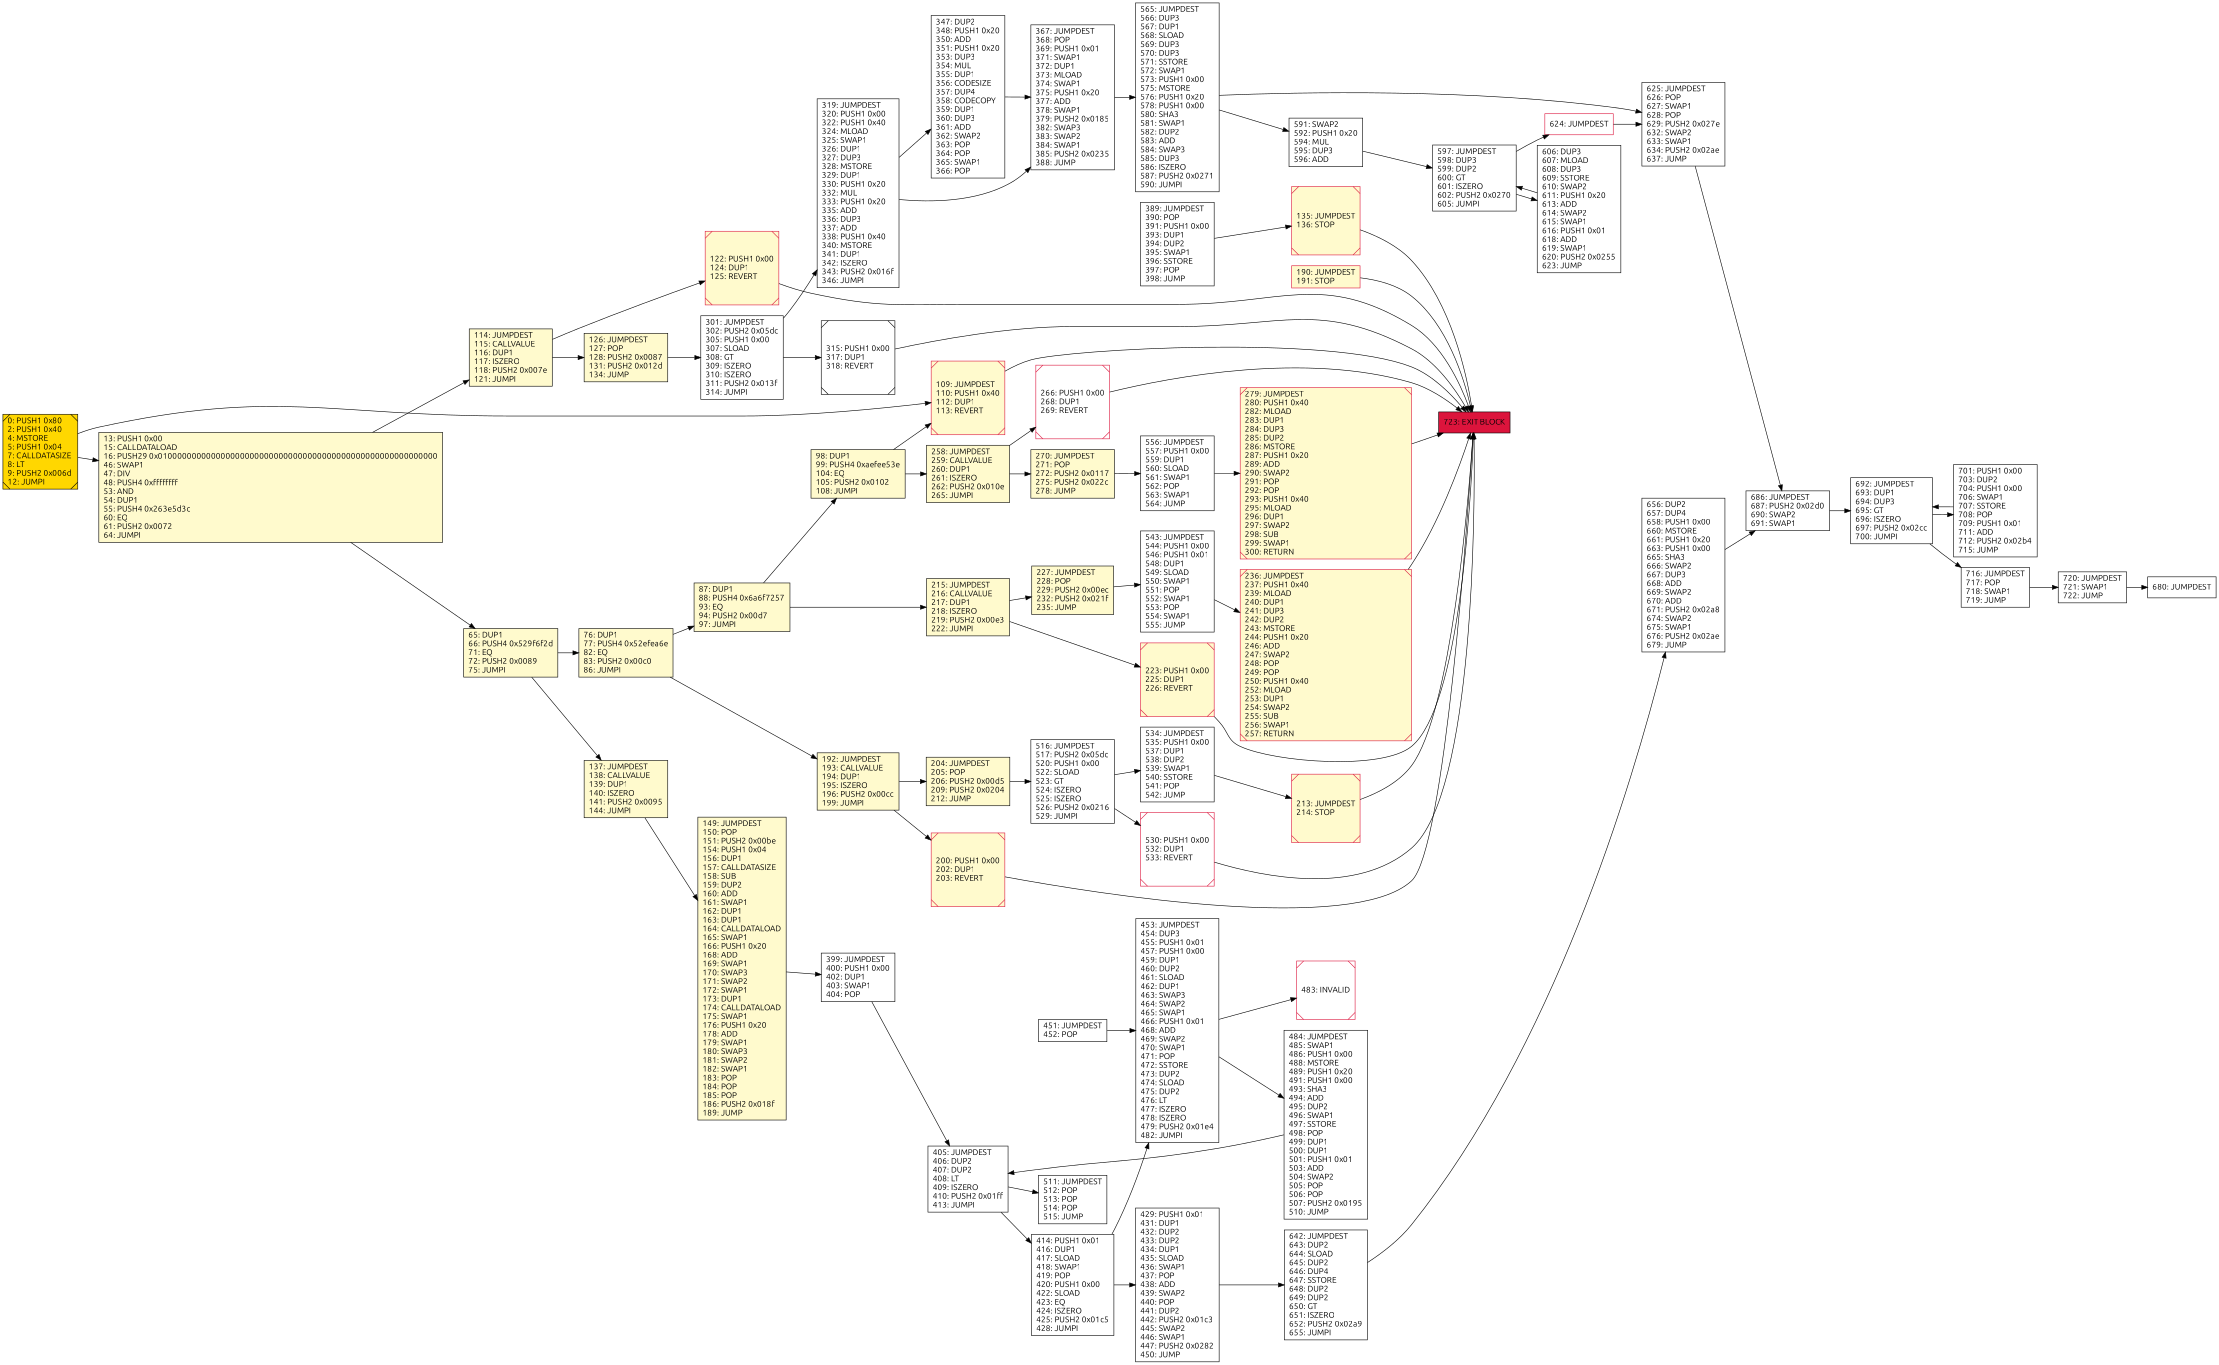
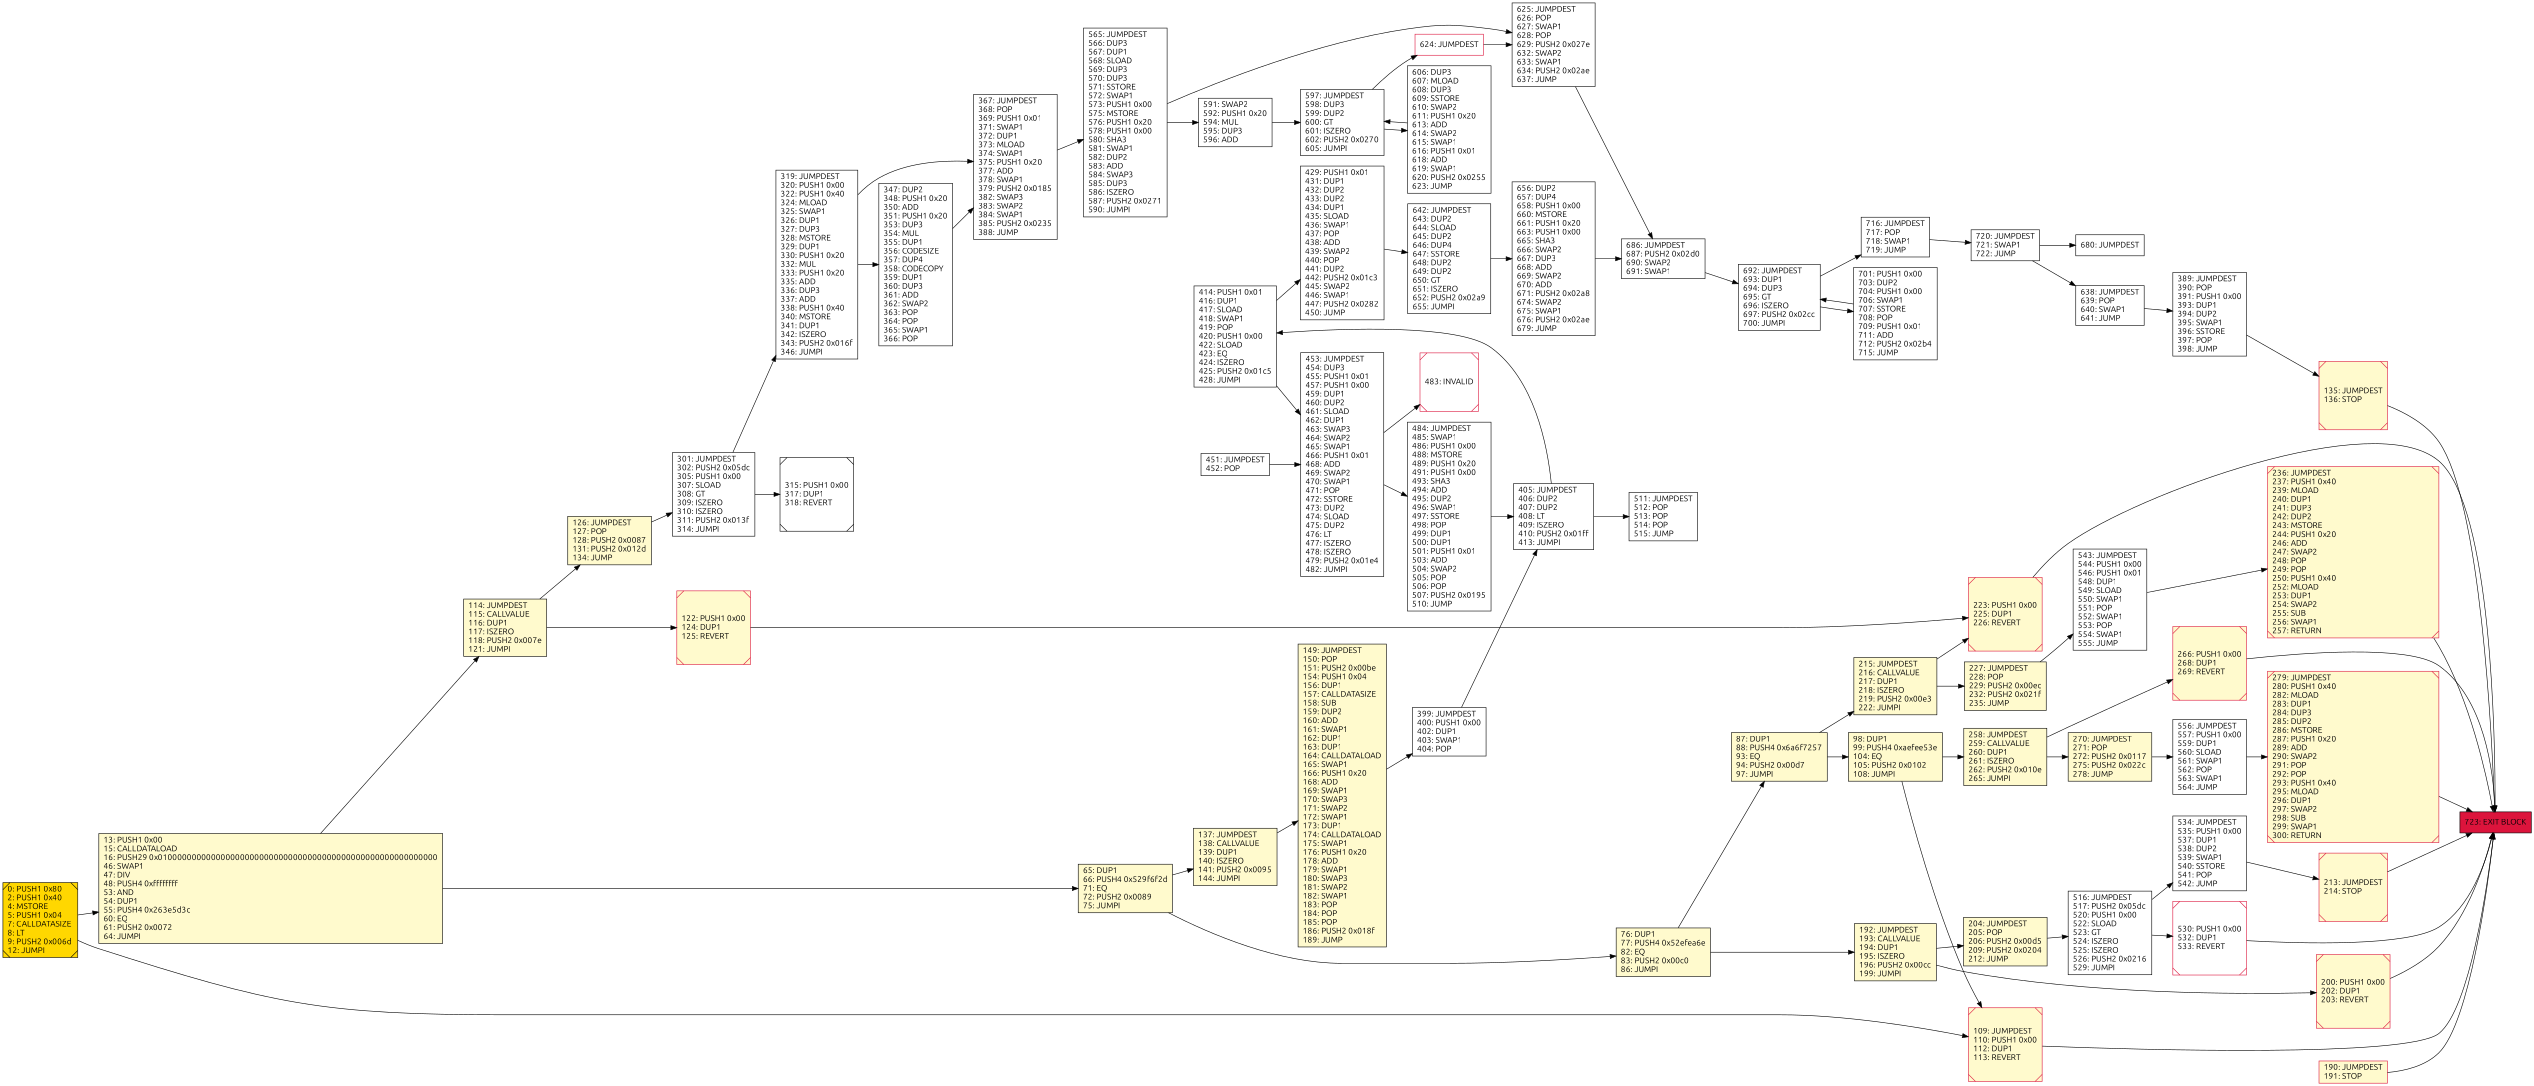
edge "122: PUSH1 0x00 124: DUP1 125: REVERT" -> "723: EXIT BLOCK": now "122: PUSH1 0x00 124: DUP1 125: REVERT" -> "223: PUSH1 0x00 225: DUP1 226: REVERT"
node "638: JUMPDEST 639: POP 640: SWAP1 641: JUMP": added
edge "315: PUSH1 0x00 317: DUP1 318: REVERT" -> "723: EXIT BLOCK": removed
node "109: JUMPDEST 110: PUSH1 0x40 112: DUP1 113: REVERT": label "109: JUMPDEST 110: PUSH1 0x40 112: DUP1 113: REVERT" -> "109: JUMPDEST 110: PUSH1 0x00 112: DUP1 113: REVERT"
node "266: PUSH1 0x00 268: DUP1 269: REVERT": fillcolor white -> lemonchiffon
